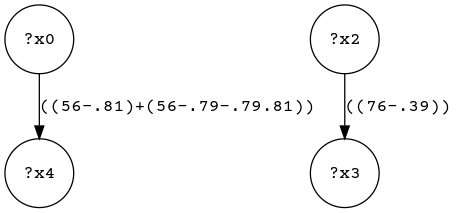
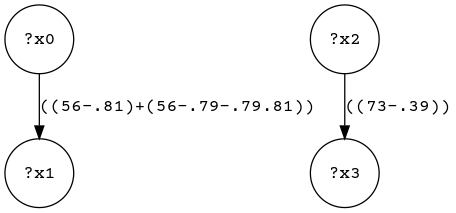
edge "?x2" -> "?x3": label "((76-.39))" -> "((73-.39))"
node "?x4": label "?x4" -> "?x1"
